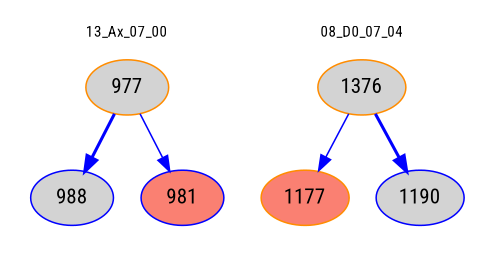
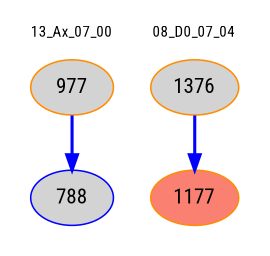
edge "1376" -> "1177": style solid -> bold
node "988": label "988" -> "788"
node "981": removed
node "1190": removed
